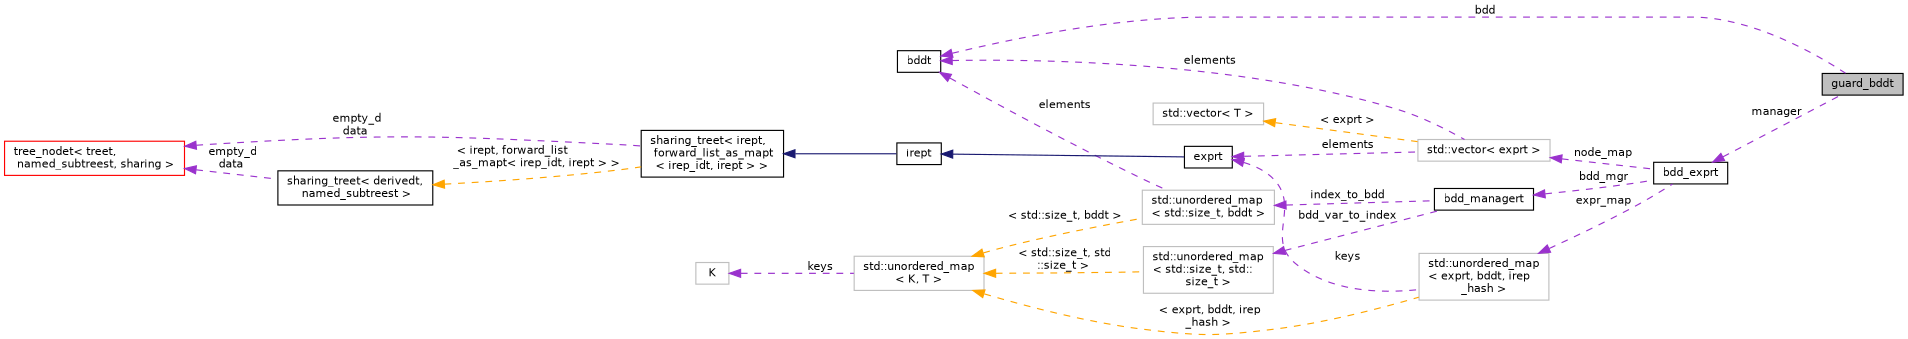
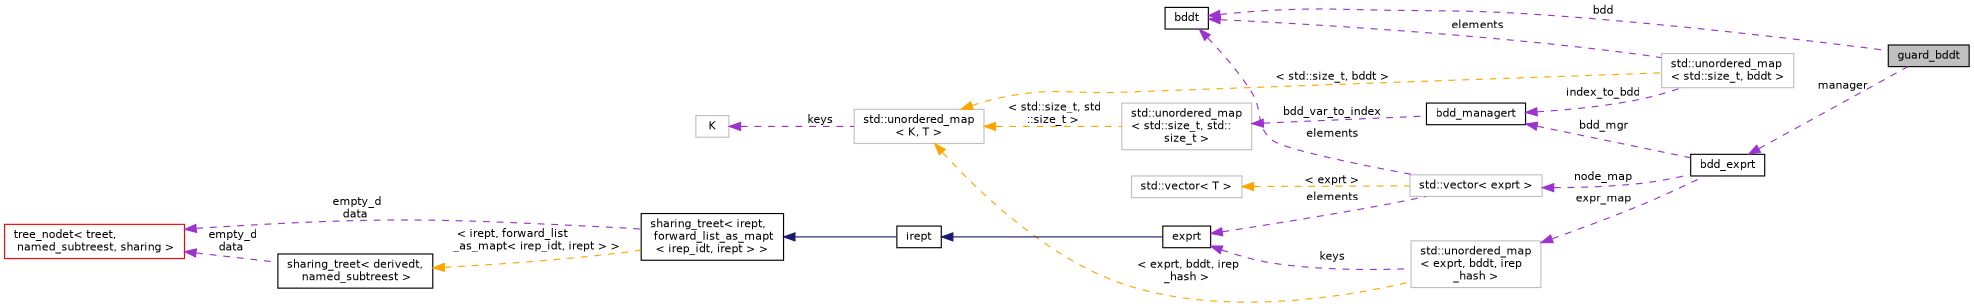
edge "bdd_managert" -> "std::unordered_map < std::size_t, bddt >": reversed
